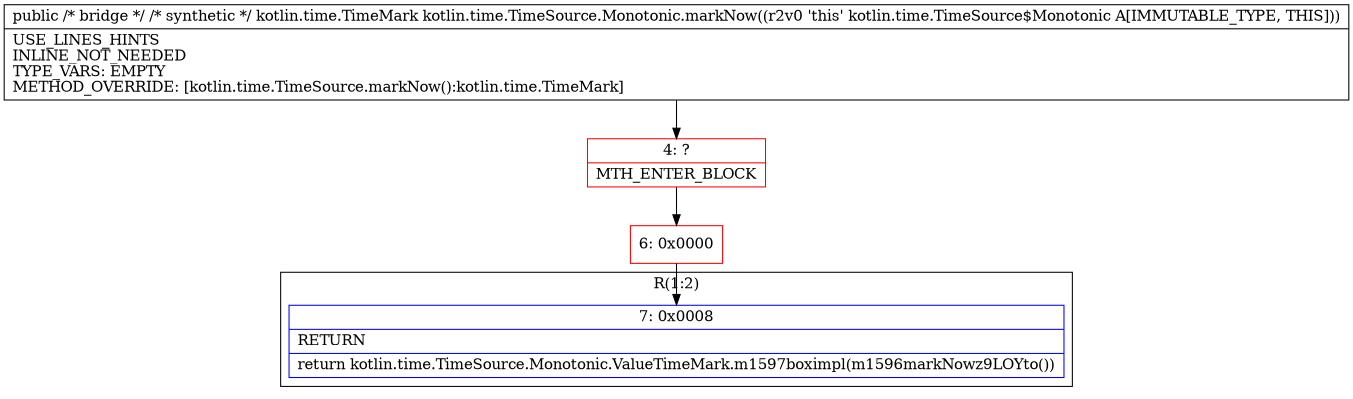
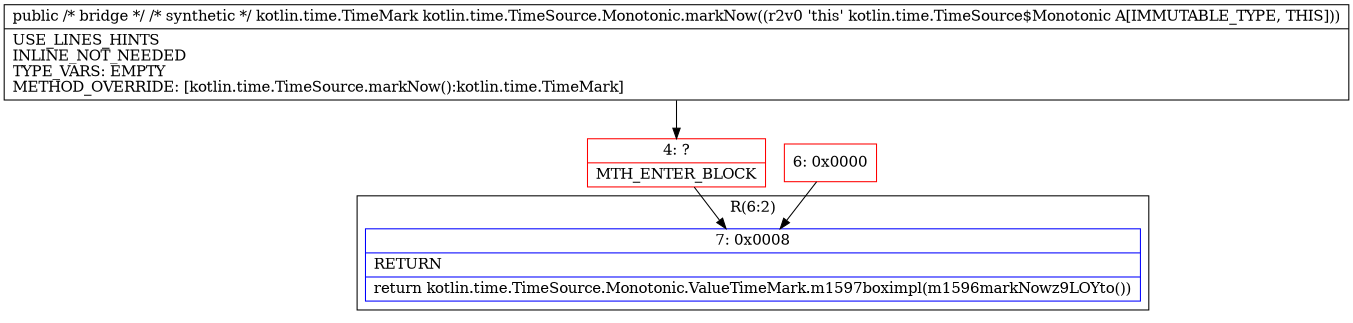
edge "4: ?" -> "6: 0x0000": now "4: ?" -> "7: 0x0008"
cluster "R(1:2)": label "R(1:2)" -> "R(6:2)"
